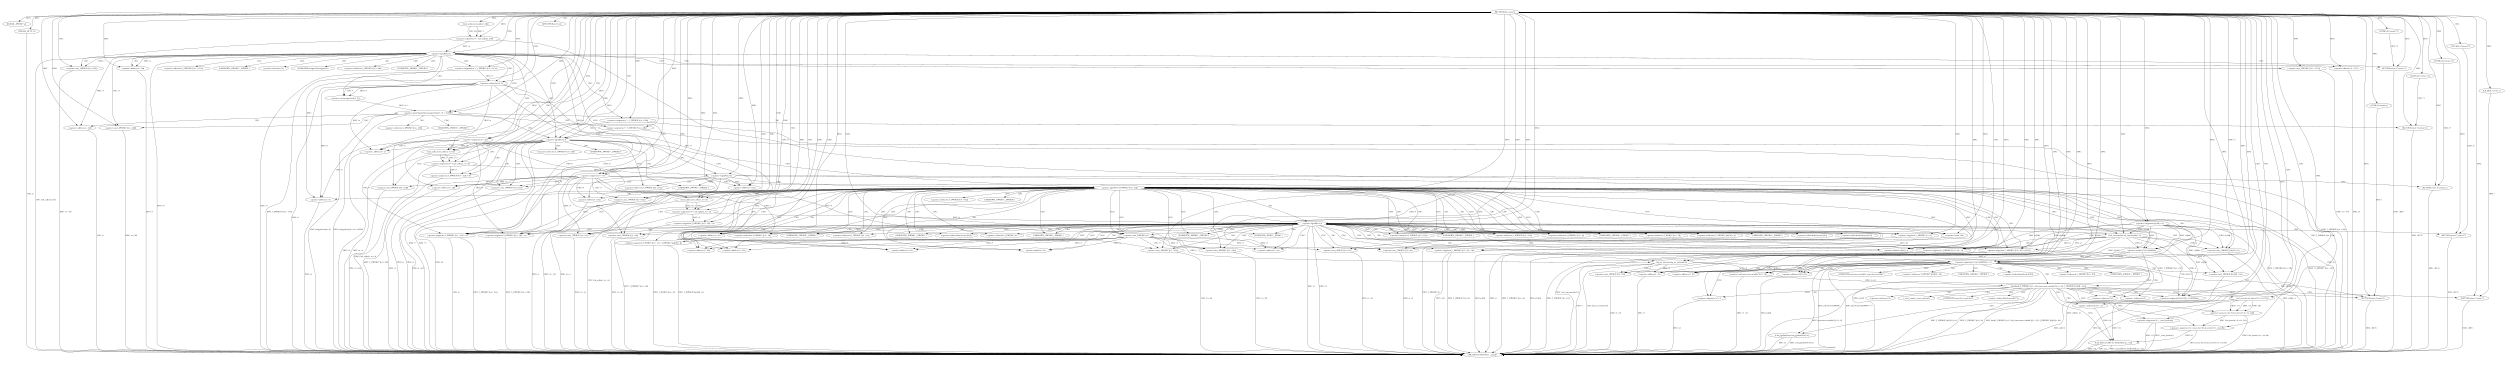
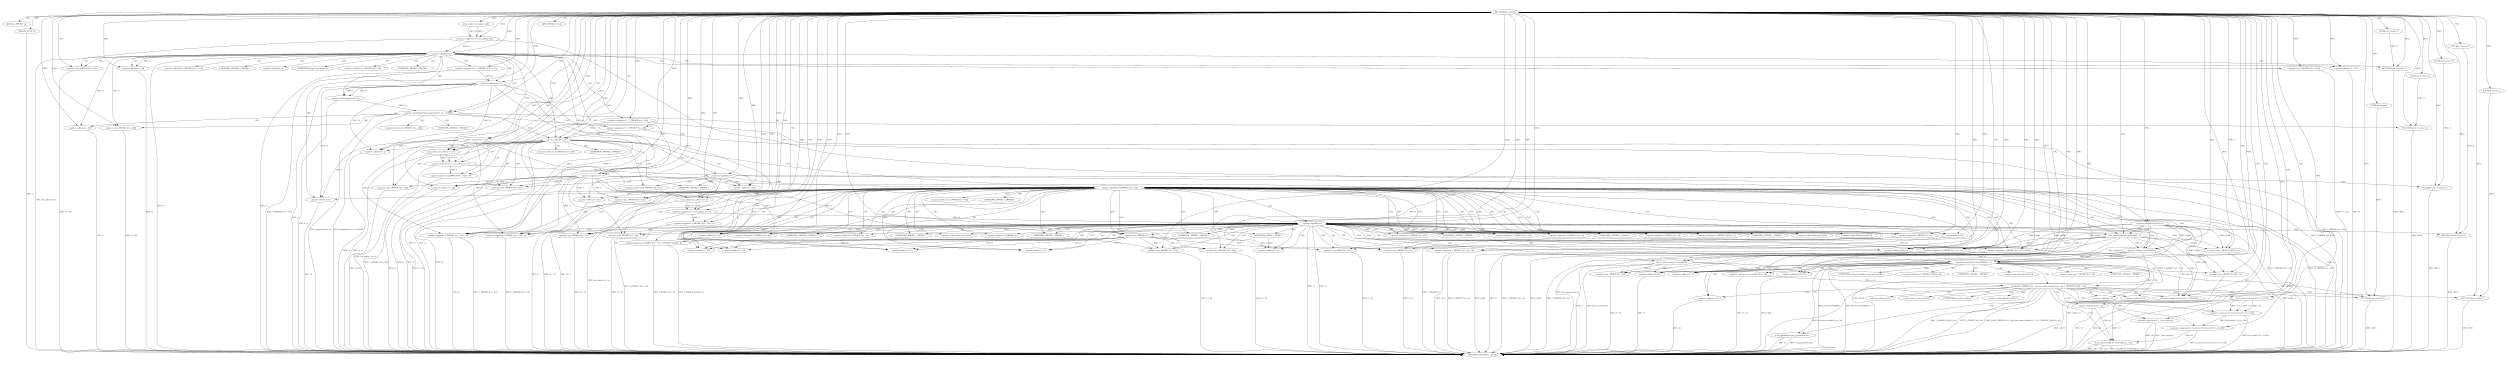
edge "(METHOD,tftp_connect)" -> "(<operator>.cast,(const struct sockaddr *)(v5 + 52))": removed, label "DDG:"
edge "(<operator>.logicalNot,!*(_DWORD *)(v5 + 332))" -> "(<operator>.addition,v5 + 16)": now "(UNKNOWN,_WORD *,_WORD *)" -> "(<operator>.addition,v5 + 16)"
edge "(<operator>.cast,(_DWORD *)v5)" -> "(tftp_set_timeouts,tftp_set_timeouts(v5))": removed, label "DDG: v5"
edge "(<operator>.equals,(a1[147] & 0x2000000) == 0)" -> "(<operator>.assignment,*a2 = 1)": now "(<operator>.and,a1[147] & 0x2000000)" -> "(<operator>.assignment,*a2 = 1)"
edge "(<operator>.cast,(unsigned int)(v6 - 8))" -> "(METHOD_RETURN,int __fastcall)": added, label "DDG: v6 - 8"
edge "(<operator>.assignment,v10 = *a1)" -> "(METHOD_RETURN,int __fastcall)": added, label "DDG: *a1"
